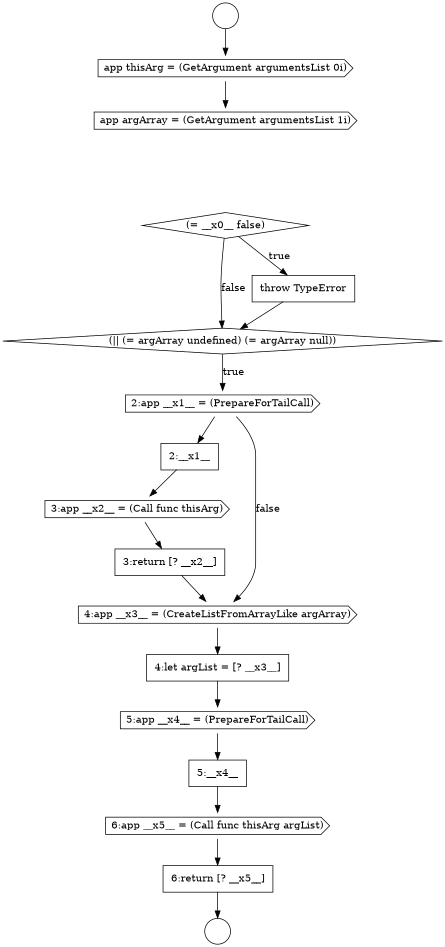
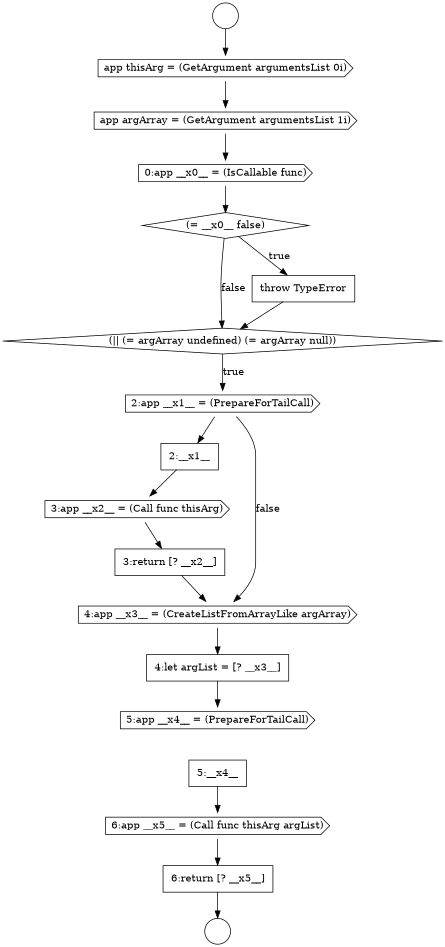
node "0:app __x0__ = (IsCallable func)": added
edge "5:app __x4__ = (PrepareForTailCall)" -> "5:__x4__": removed
